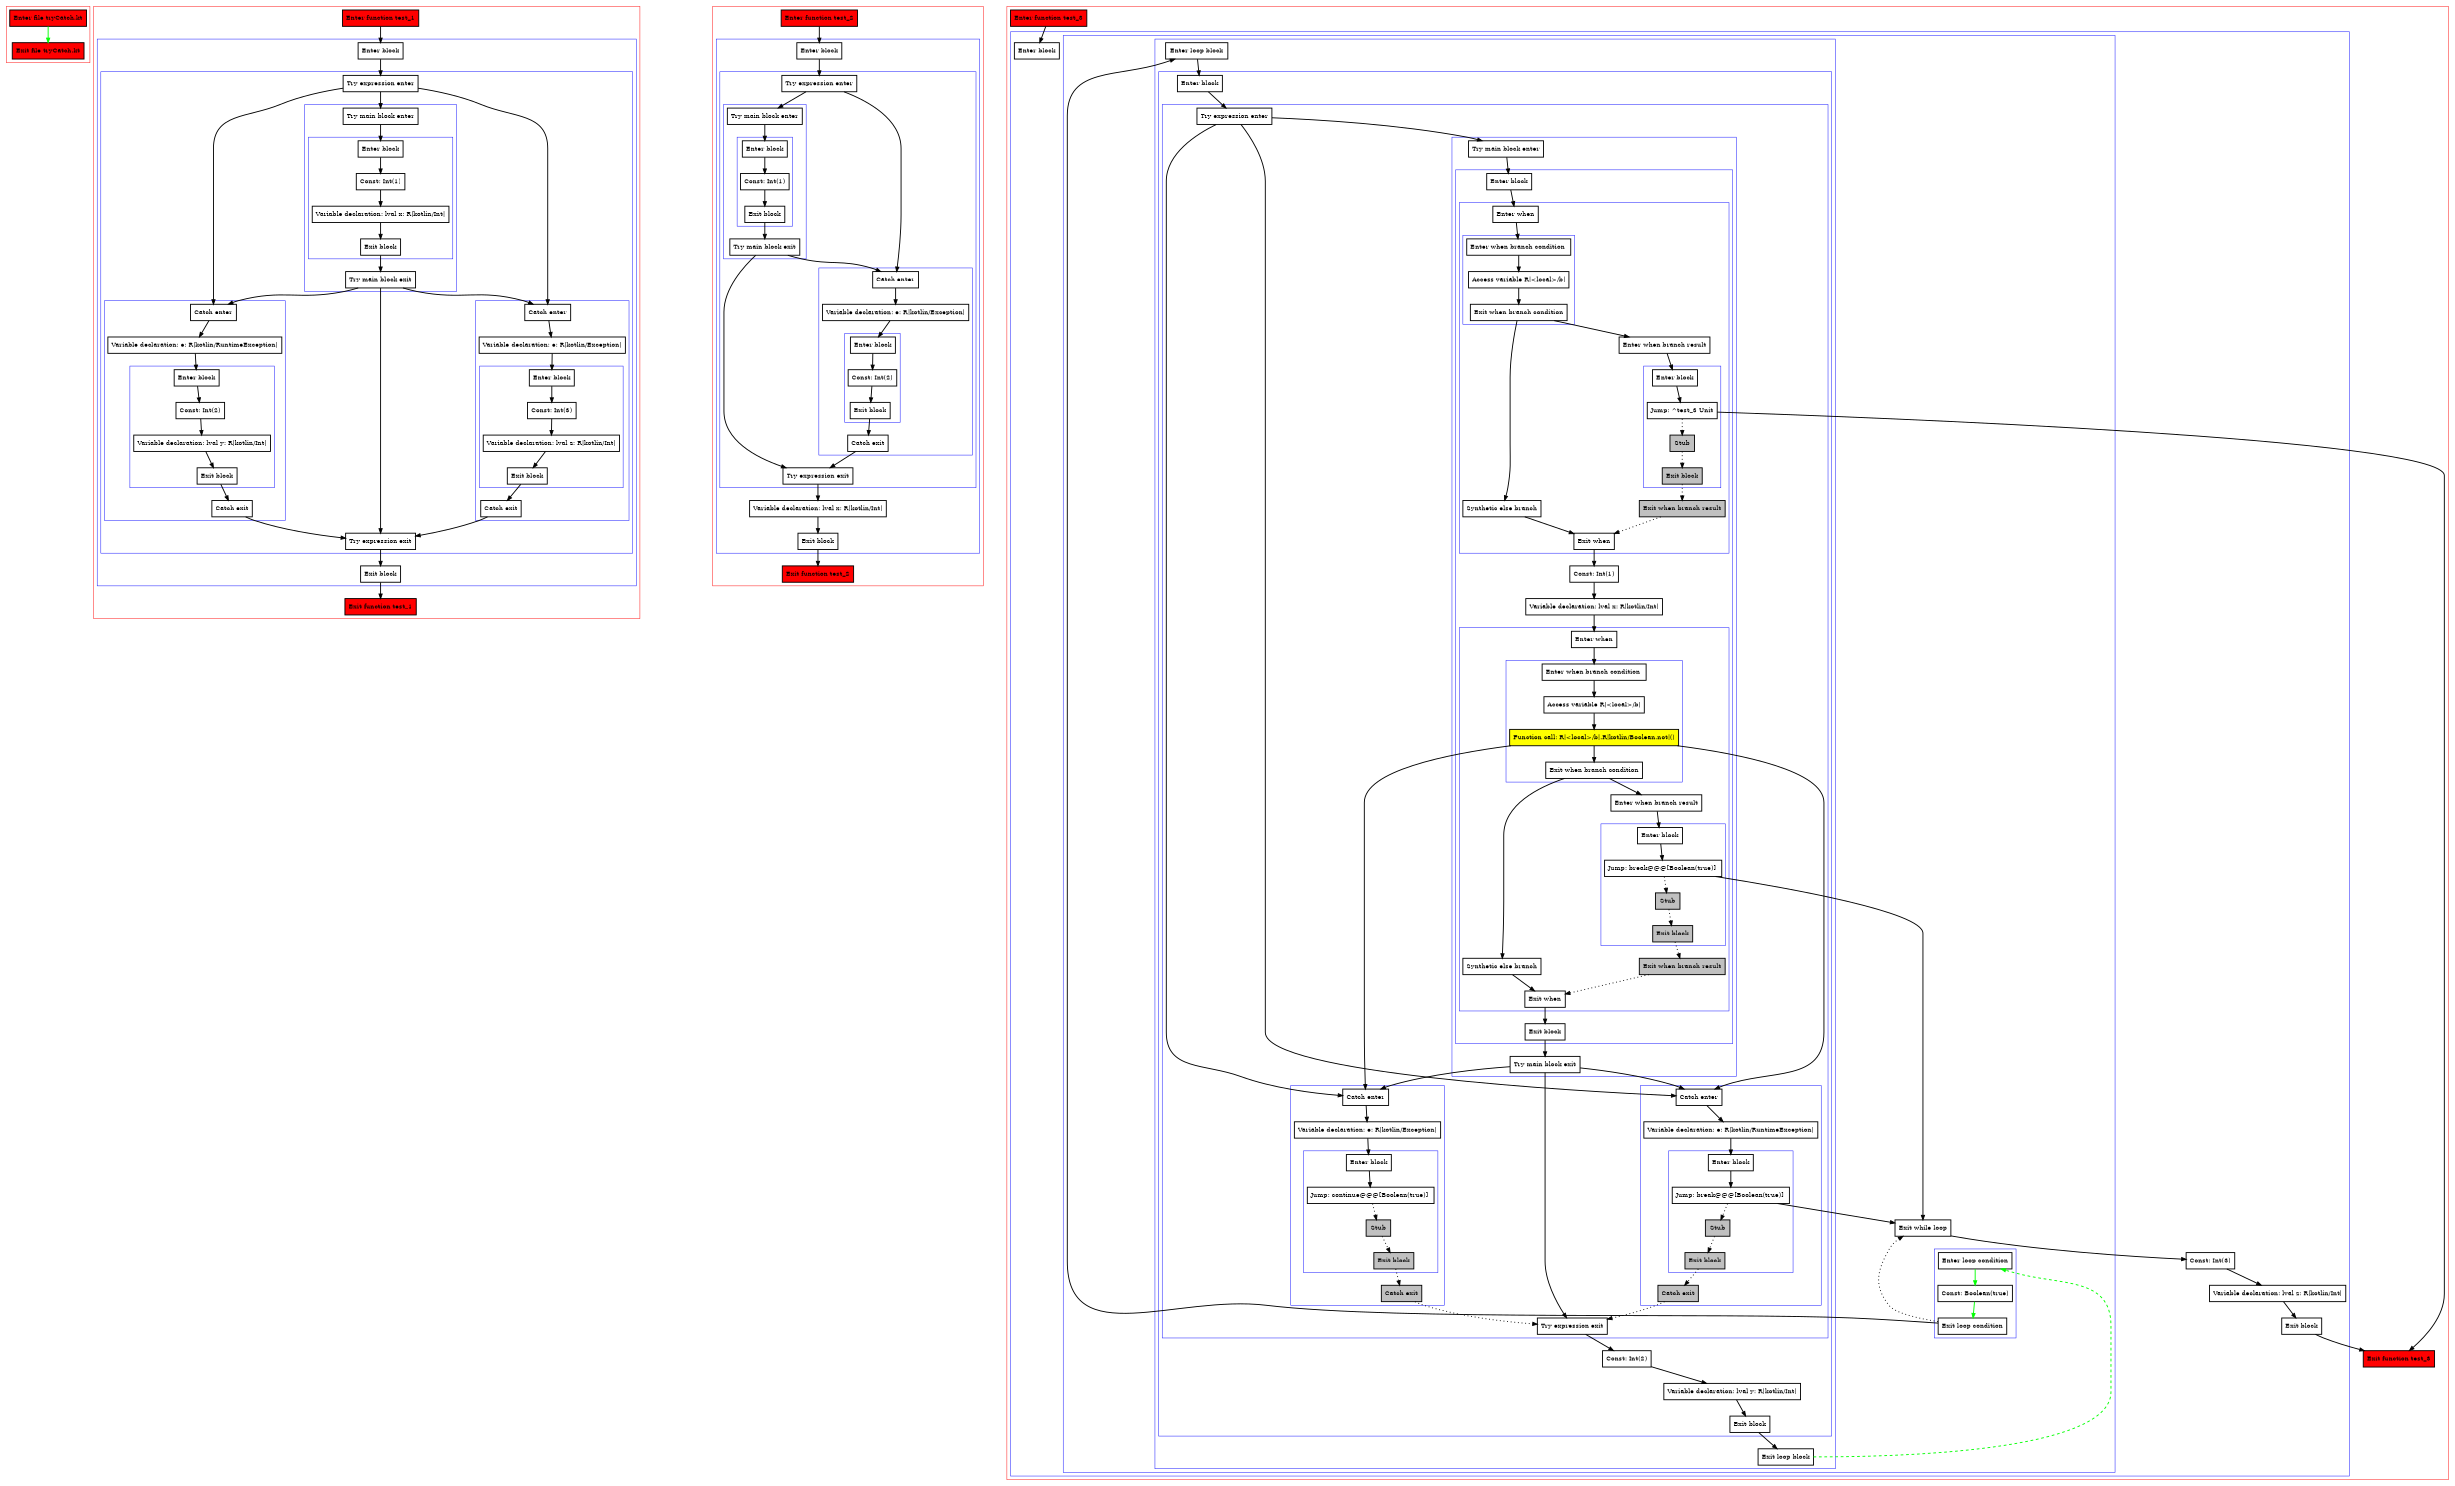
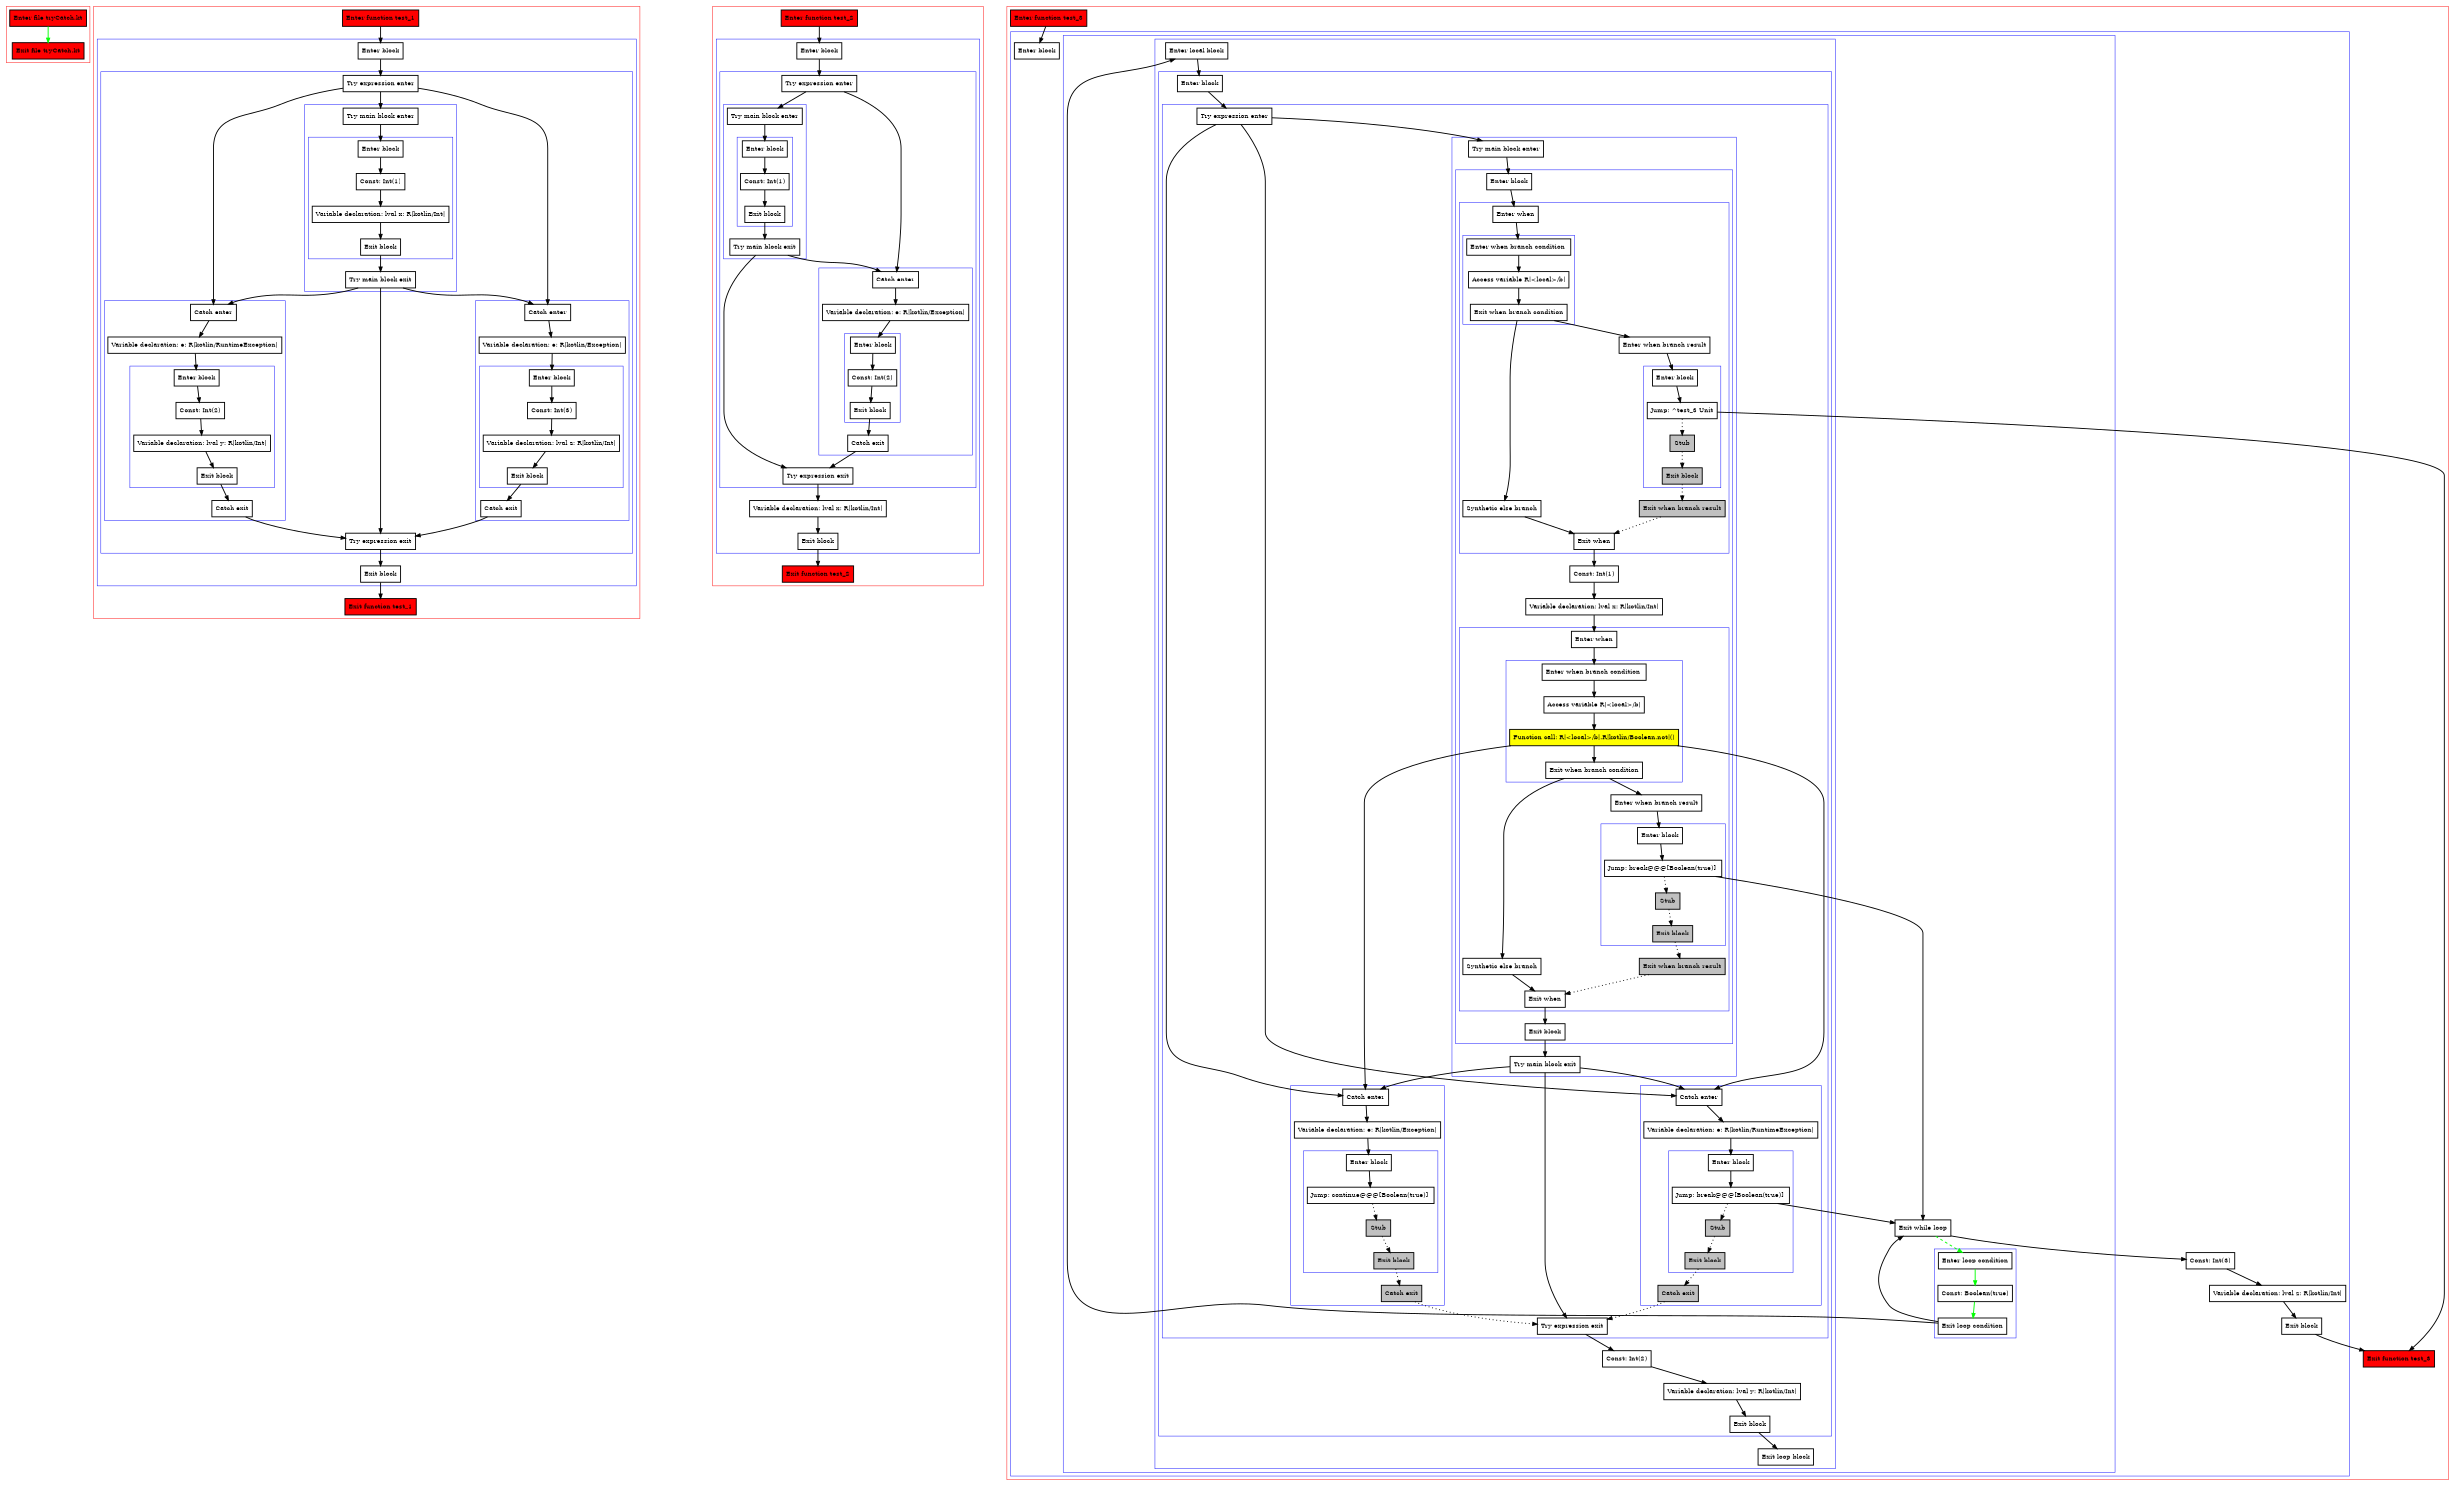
node "Enter loop block": label "Enter loop block" -> "Enter local block"
edge "Exit loop condition" -> "Exit while loop": style dotted -> solid
edge "Exit loop block" -> "Enter loop condition": now "Exit while loop" -> "Enter loop condition"
